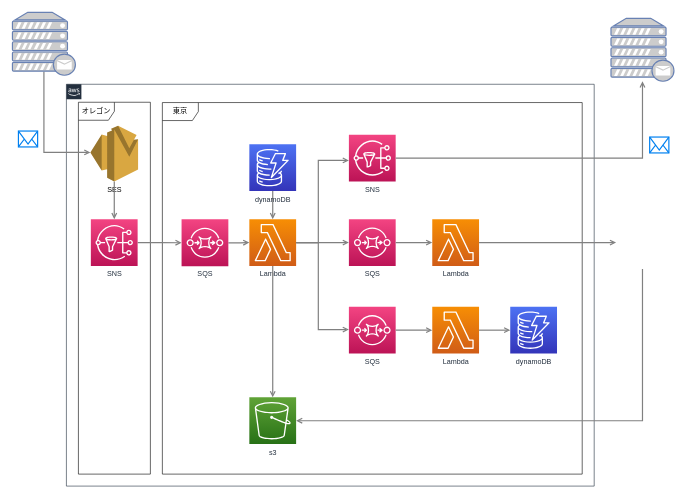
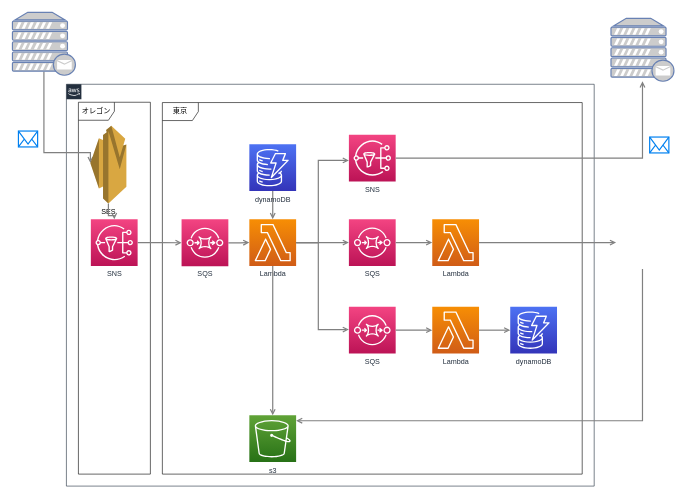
node "SES": size 48x56 -> 36x78
node "s3": moved (273, 421) -> (273, 439)
